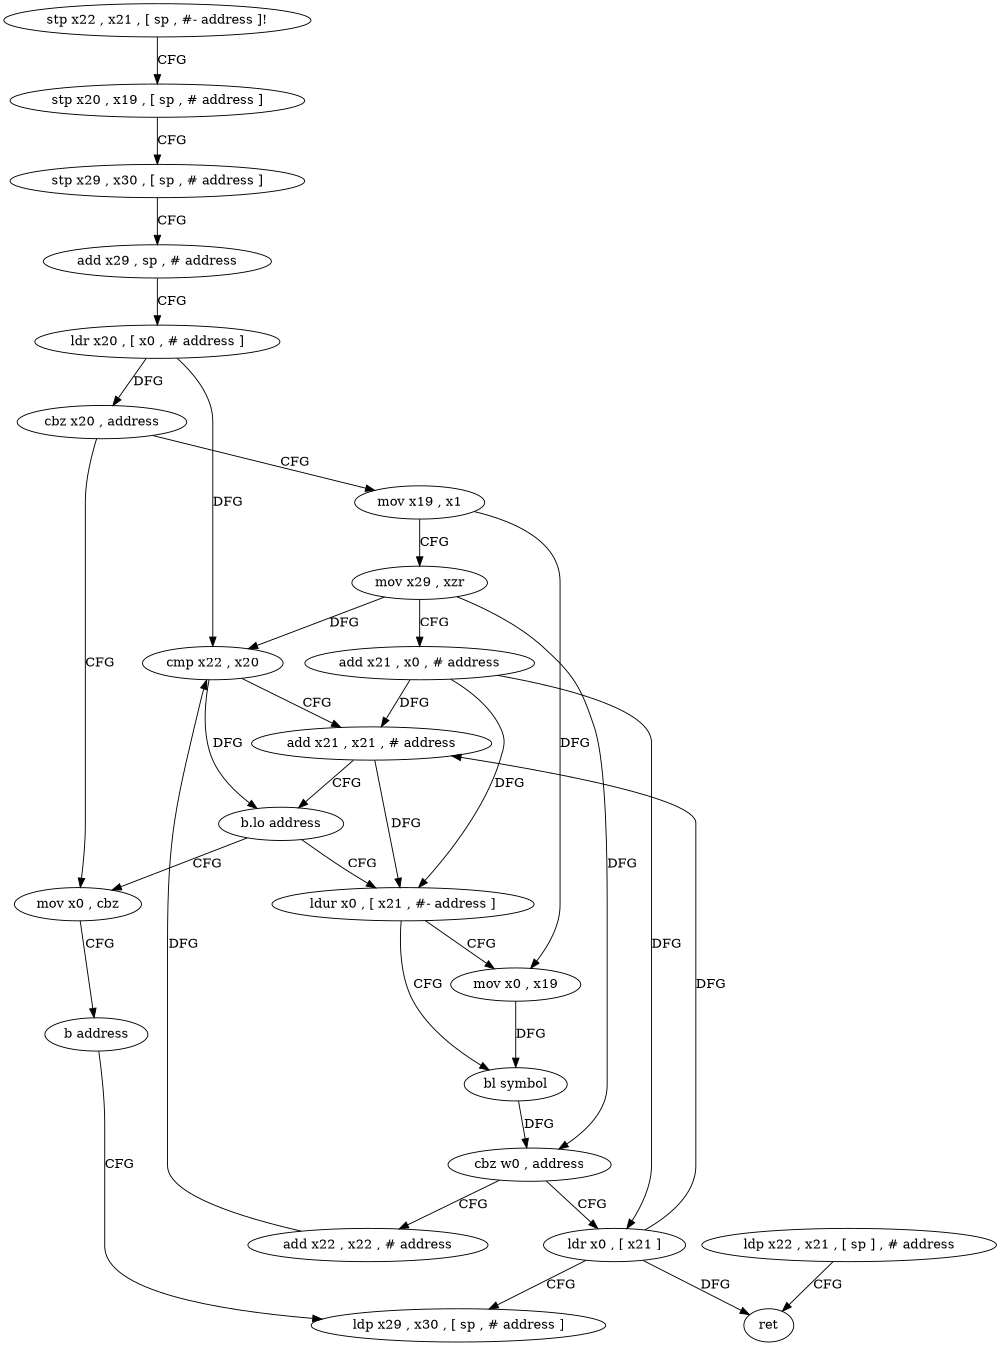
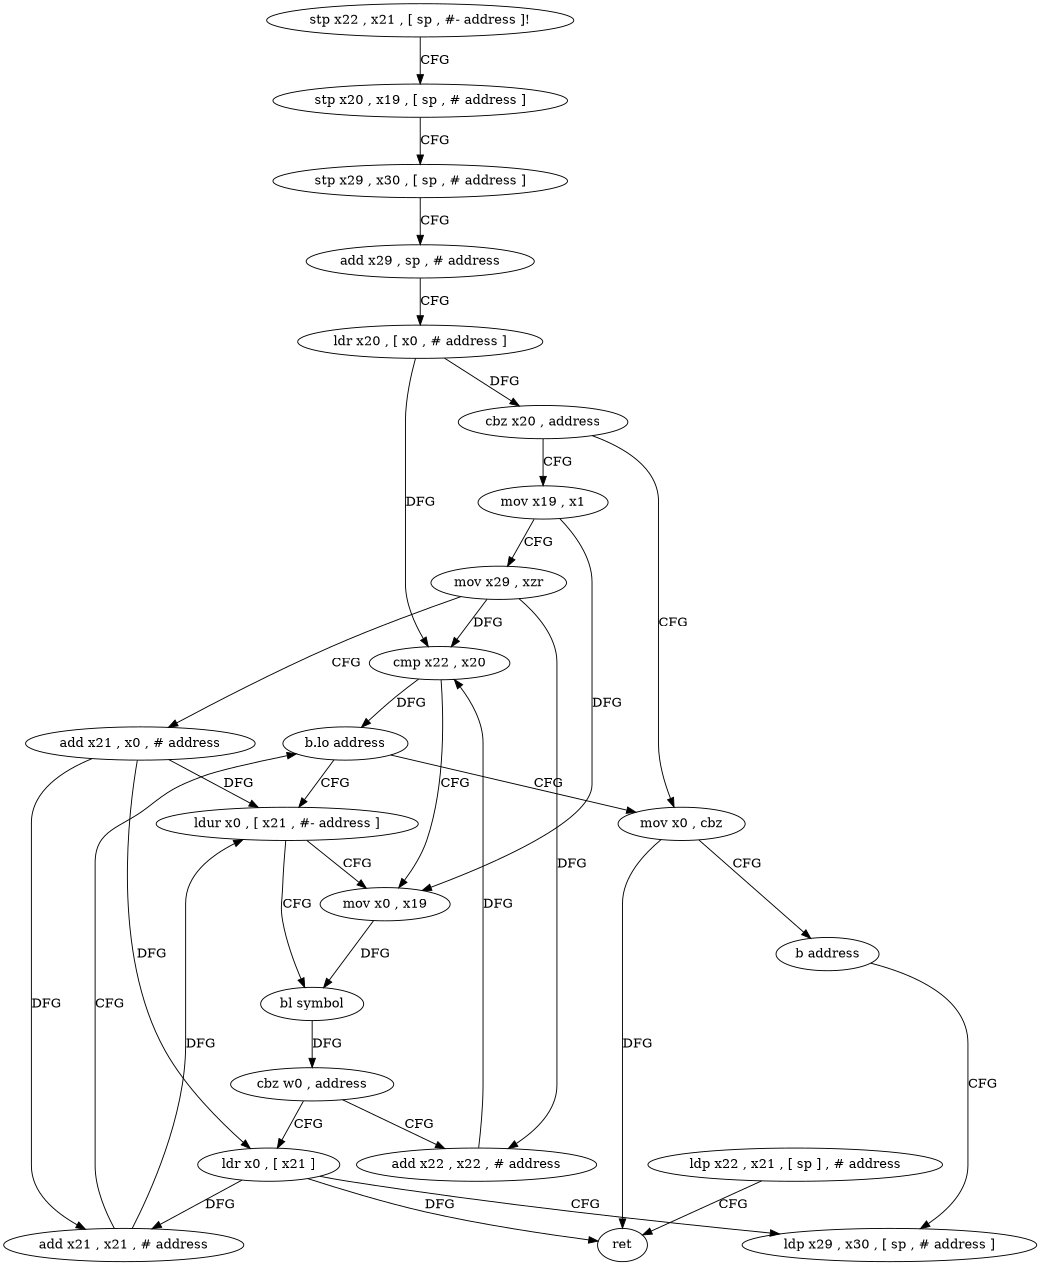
edge "cmp x22 , x20" -> "add x21 , x21 , # address": now "cmp x22 , x20" -> "mov x0 , x19"
edge "mov x29 , xzr" -> "cbz w0 , address": now "mov x29 , xzr" -> "add x22 , x22 , # address"
edge "mov x0 , cbz" -> "ret": added, label "DFG"
